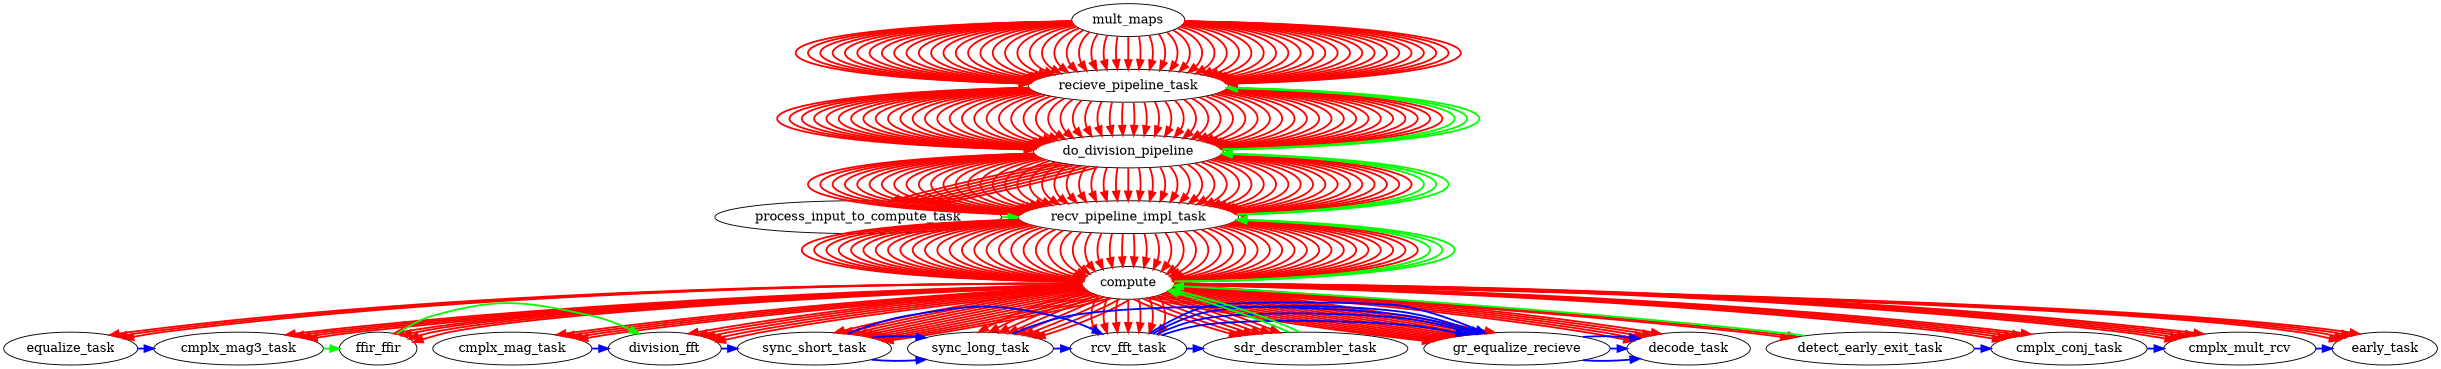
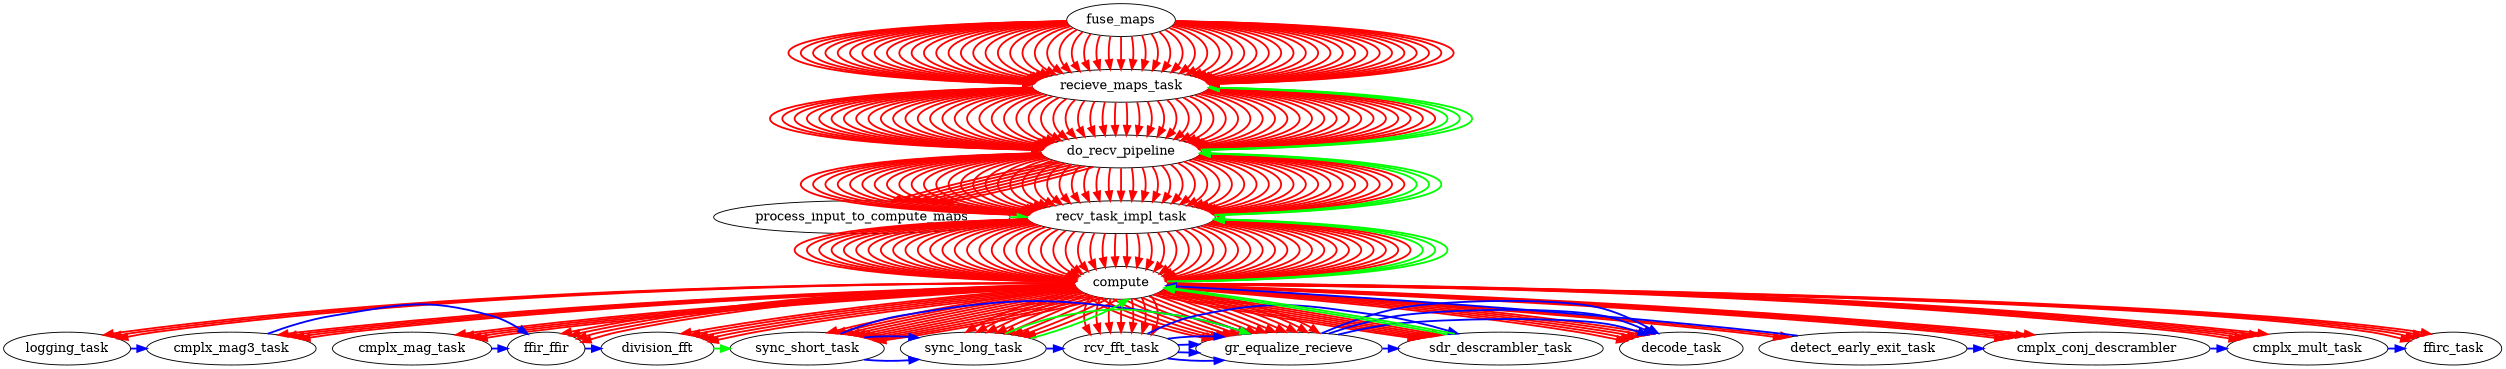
node "mult_maps": label "mult_maps" -> "fuse_maps"
node "recieve_pipeline_task": label "recieve_pipeline_task" -> "recieve_maps_task"
node "do_division_pipeline": label "do_division_pipeline" -> "do_recv_pipeline"
node "process_input_to_compute_task": label "process_input_to_compute_task" -> "process_input_to_compute_maps"
node "recv_pipeline_impl_task": label "recv_pipeline_impl_task" -> "recv_task_impl_task"
edge "ffir_ffir" -> "division_fft": color green -> blue
edge "sync_short_task" -> "rcv_fft_task": now "sync_short_task" -> "gr_equalize_recieve"
edge "sync_long_task" -> "gr_equalize_recieve": color blue -> green
edge "detect_early_exit_task" -> "compute": color green -> blue
edge "sync_long_task" -> "compute": added
node "equalize_task": label "equalize_task" -> "logging_task"
edge "cmplx_mag3_task" -> "ffir_ffir": color green -> blue
edge "cmplx_mag_task" -> "division_fft": now "cmplx_mag_task" -> "ffir_ffir"
edge "division_fft" -> "sync_short_task": color blue -> green
edge "gr_equalize_recieve" -> "sdr_descrambler_task": added
node "cmplx_conj_task": label "cmplx_conj_task" -> "cmplx_conj_descrambler"
node "cmplx_mult_rcv": label "cmplx_mult_rcv" -> "cmplx_mult_task"
node "early_task": label "early_task" -> "ffirc_task"
